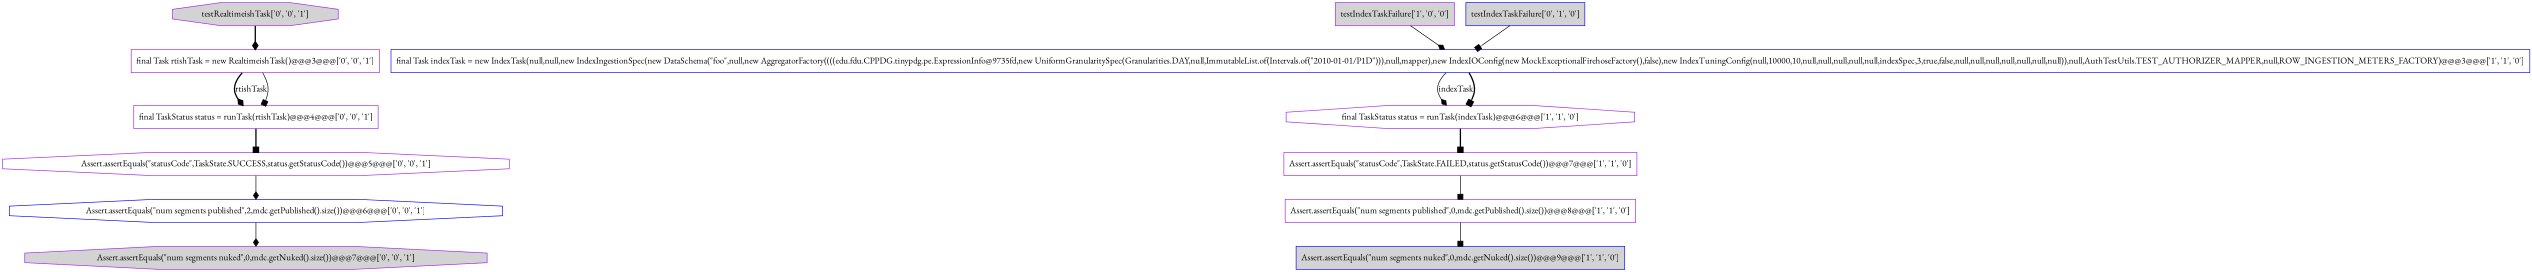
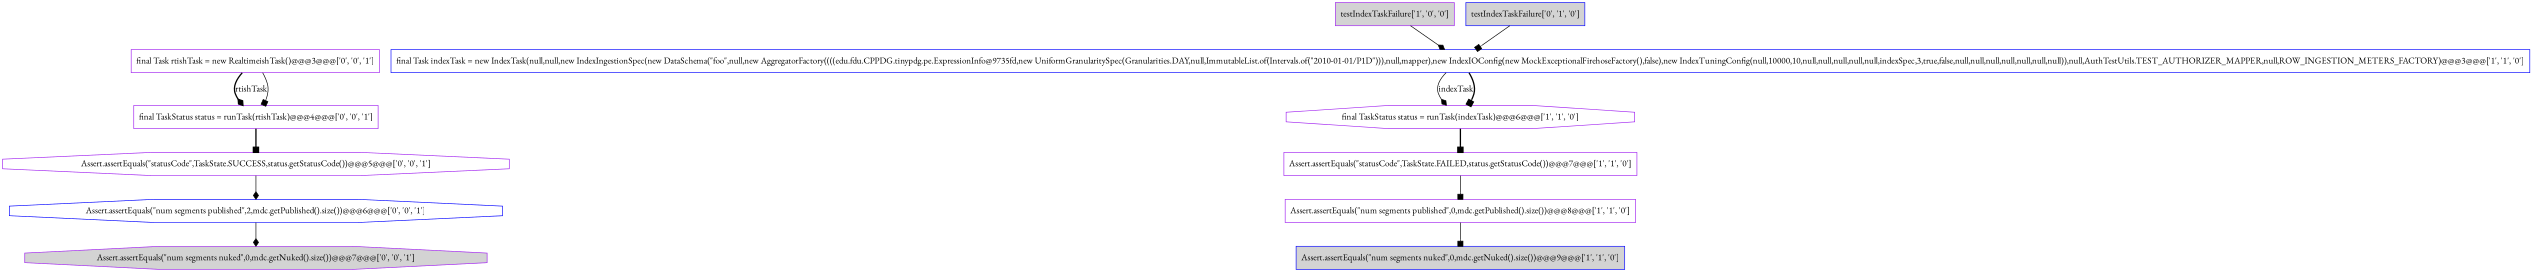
node "testRealtimeishTask['0', '0', '1']": removed
